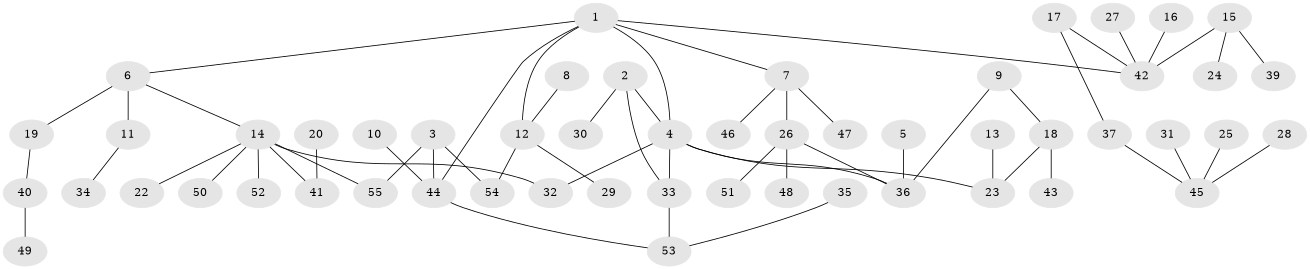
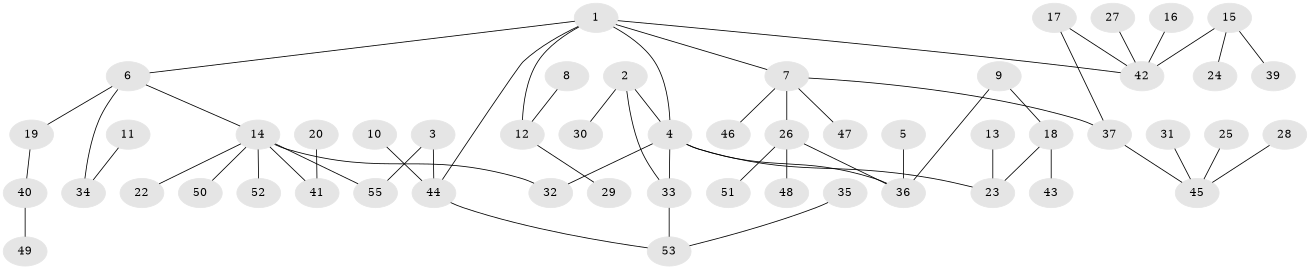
edge "7" -- "37": added
edge "6" -- "11": now "6" -- "34"
node "54": removed
